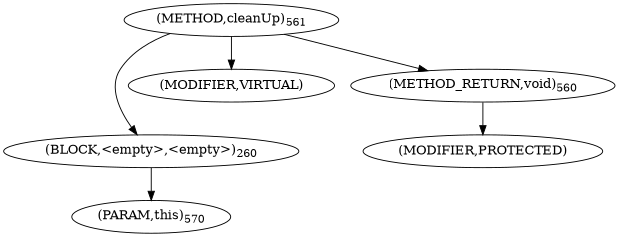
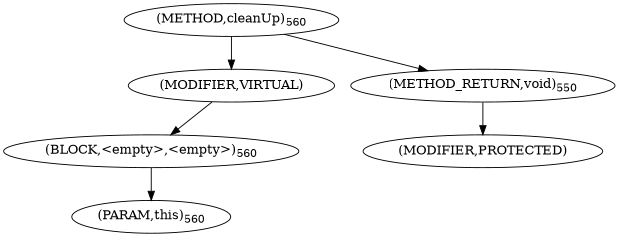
node "(METHOD,cleanUp)": text "561" -> "560"
edge "(METHOD,cleanUp)" -> "(BLOCK,<empty>,<empty>)": now "(MODIFIER,VIRTUAL)" -> "(BLOCK,<empty>,<empty>)"
node "(METHOD_RETURN,void)": text "560" -> "550"
node "(BLOCK,<empty>,<empty>)": text "260" -> "560"
node "(PARAM,this)": text "570" -> "560"
